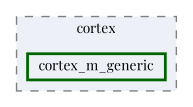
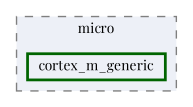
cluster "cortex": label "cortex" -> "micro"
